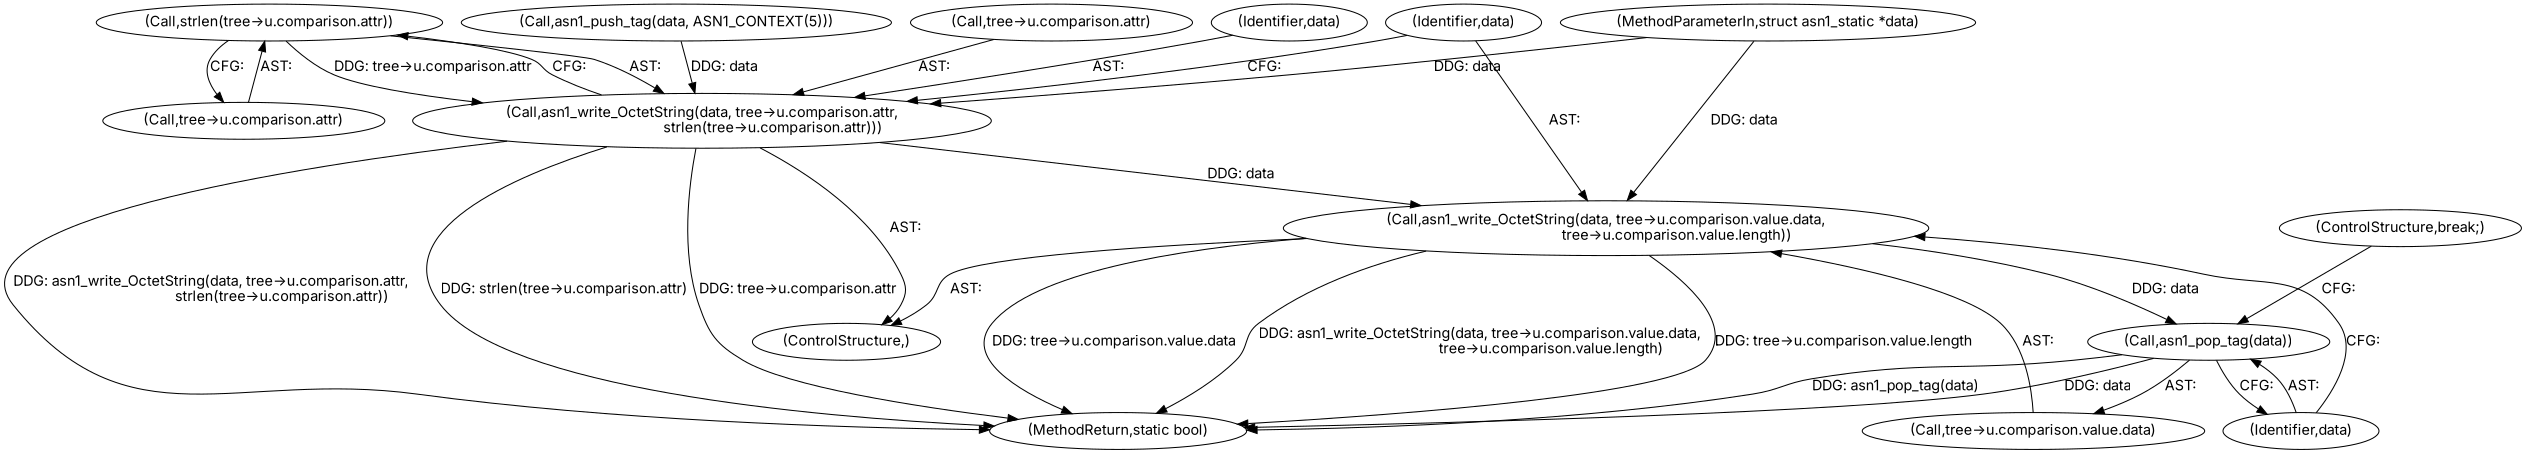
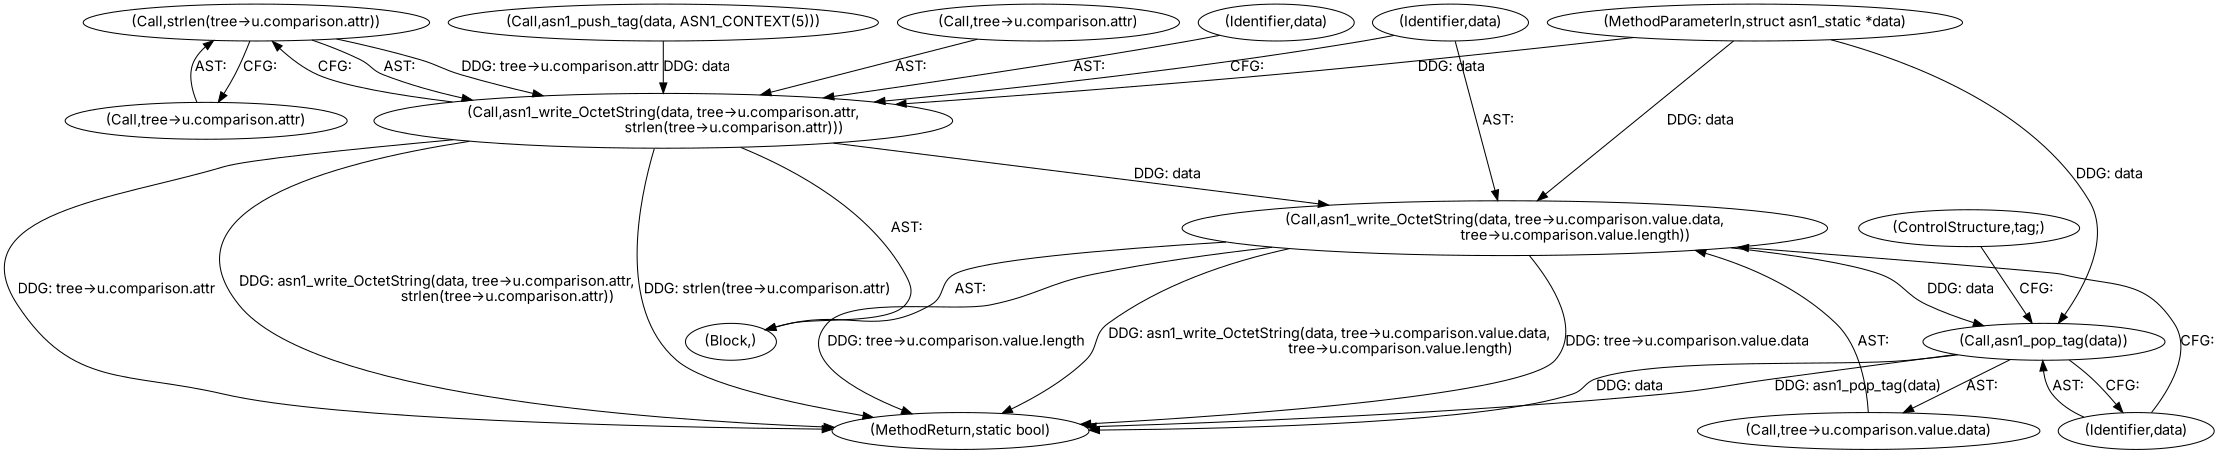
edge "(MethodParameterIn,struct asn1_static *data)" -> "(Call,asn1_pop_tag(data))": added, label "DDG: data"
node "(ControlStructure,break;)": label "(ControlStructure,break;)" -> "(ControlStructure,tag;)"
node "(ControlStructure,)": label "(ControlStructure,)" -> "(Block,)"
